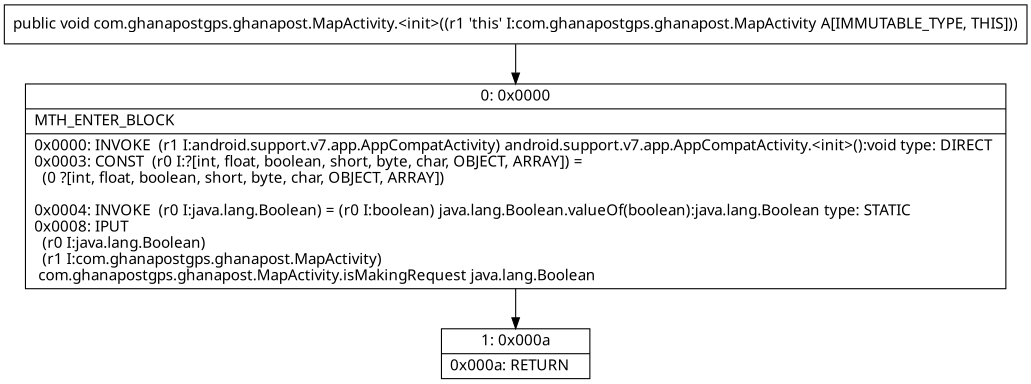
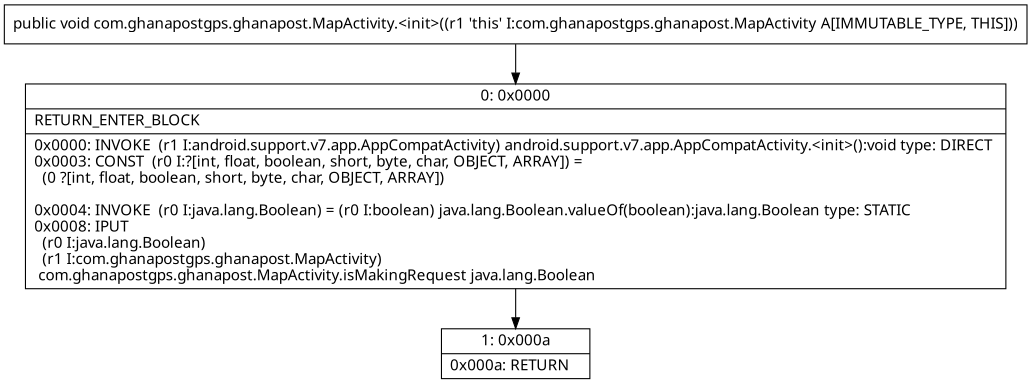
node "0: 0x0000": text "MTH_ENTER_BLOCK" -> "RETURN_ENTER_BLOCK"
